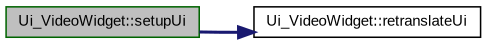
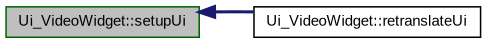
edge "Ui_VideoWidget::setupUi" -> "Ui_VideoWidget::retranslateUi": reversed
